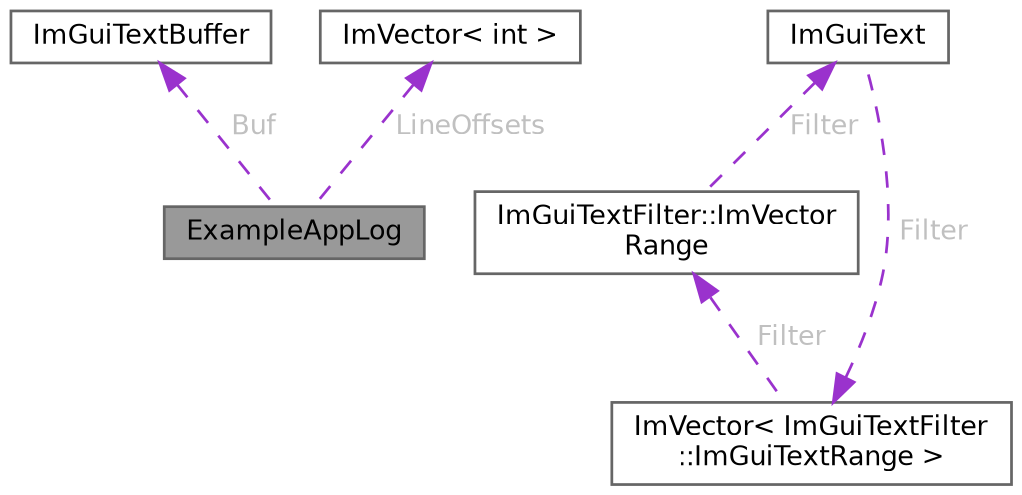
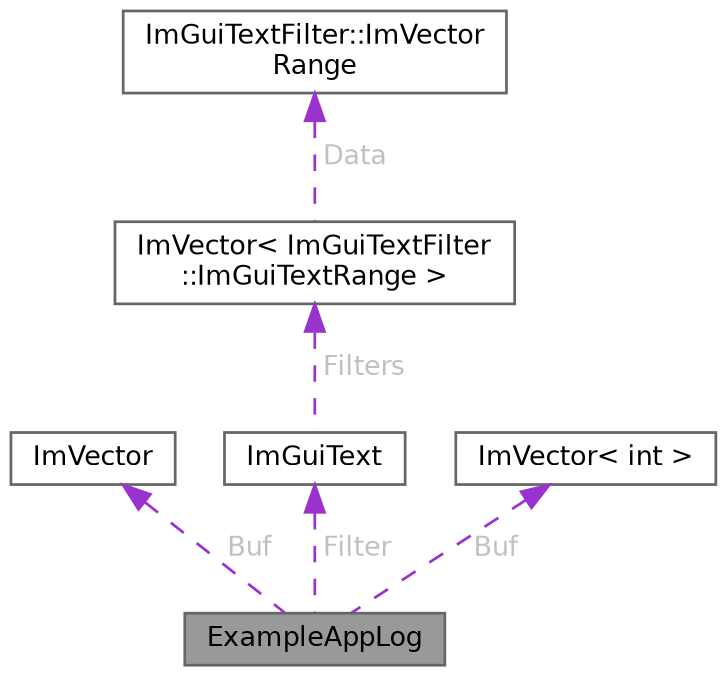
node "ImGuiTextBuffer": label "ImGuiTextBuffer" -> "ImVector"
edge "ExampleAppLog" -> "ImVector< int >": label " LineOffsets" -> " Buf"
edge "ImGuiTextFilter::ImVector Range" -> "ImGuiText": now "ExampleAppLog" -> "ImGuiText"
edge "ImGuiText" -> "ImVector< ImGuiTextFilter ::ImGuiTextRange >": label " Filter" -> " Filters"
edge "ImVector< ImGuiTextFilter ::ImGuiTextRange >" -> "ImGuiTextFilter::ImVector Range": label " Filter" -> " Data"
